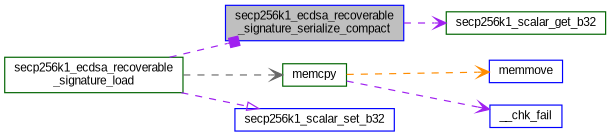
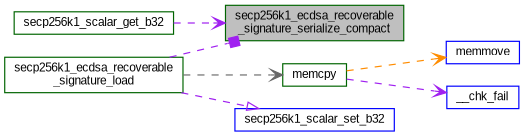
node "secp256k1_ecdsa_recoverable _signature_serialize_compact": color blue -> darkgreen
edge "secp256k1_ecdsa_recoverable _signature_serialize_compact" -> "secp256k1_scalar_get_b32": reversed
